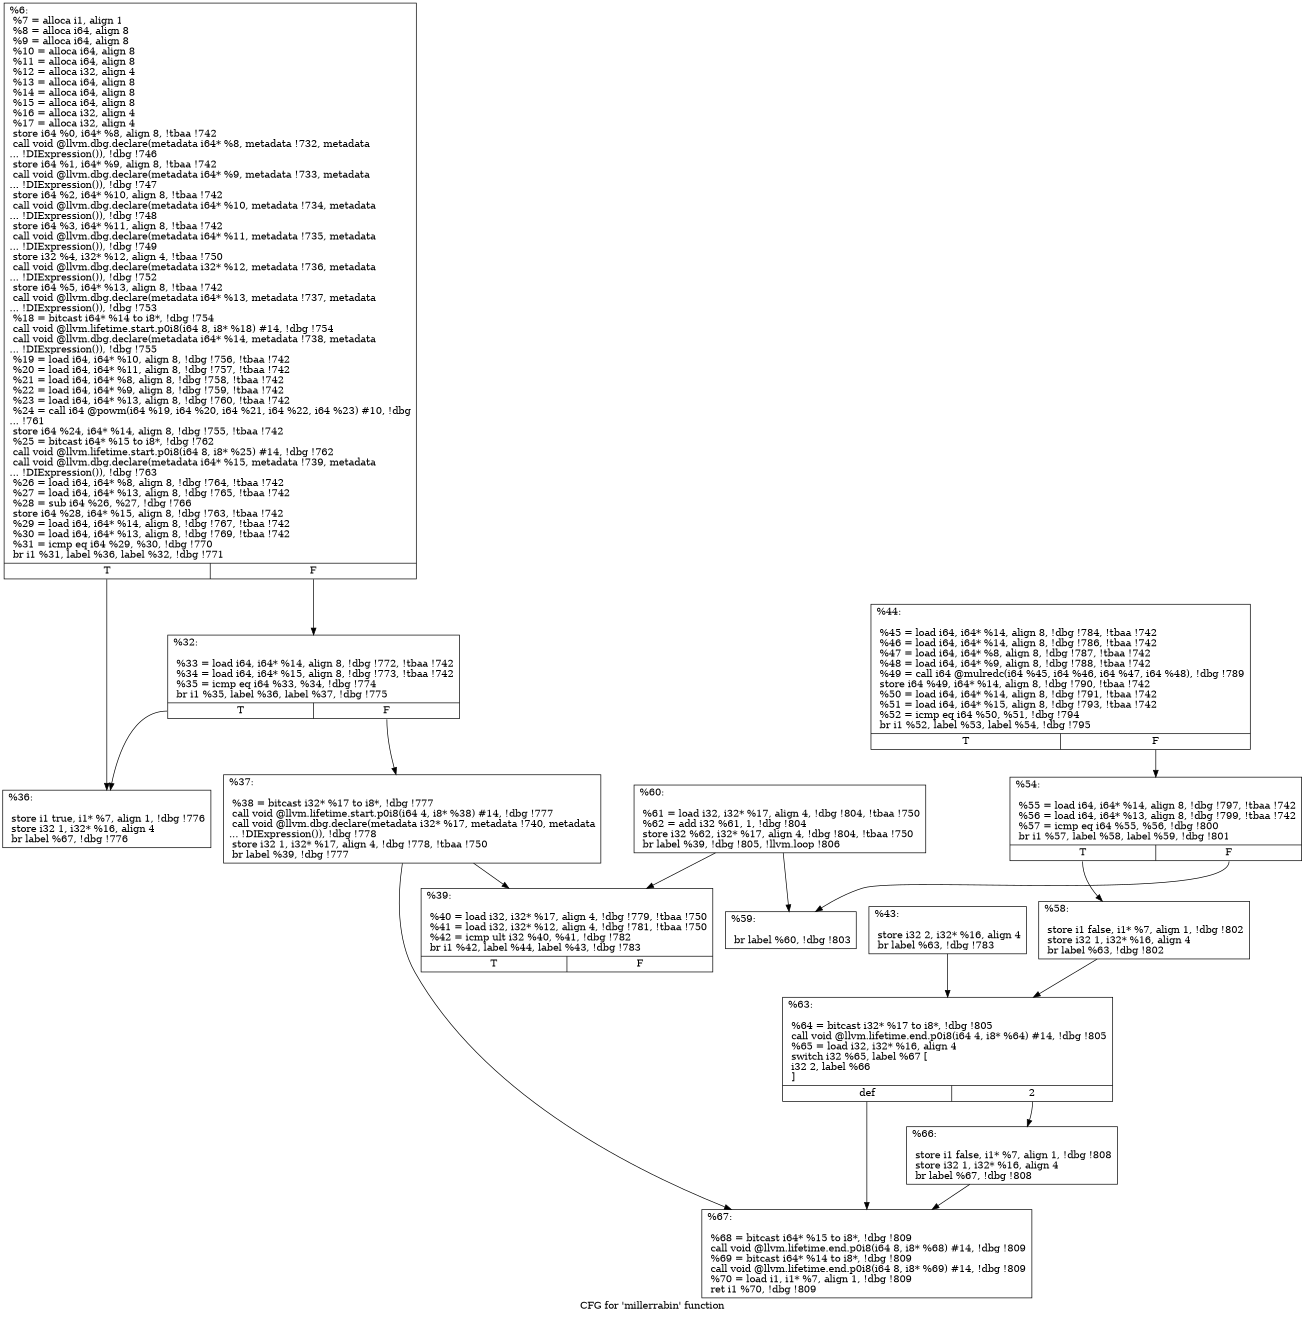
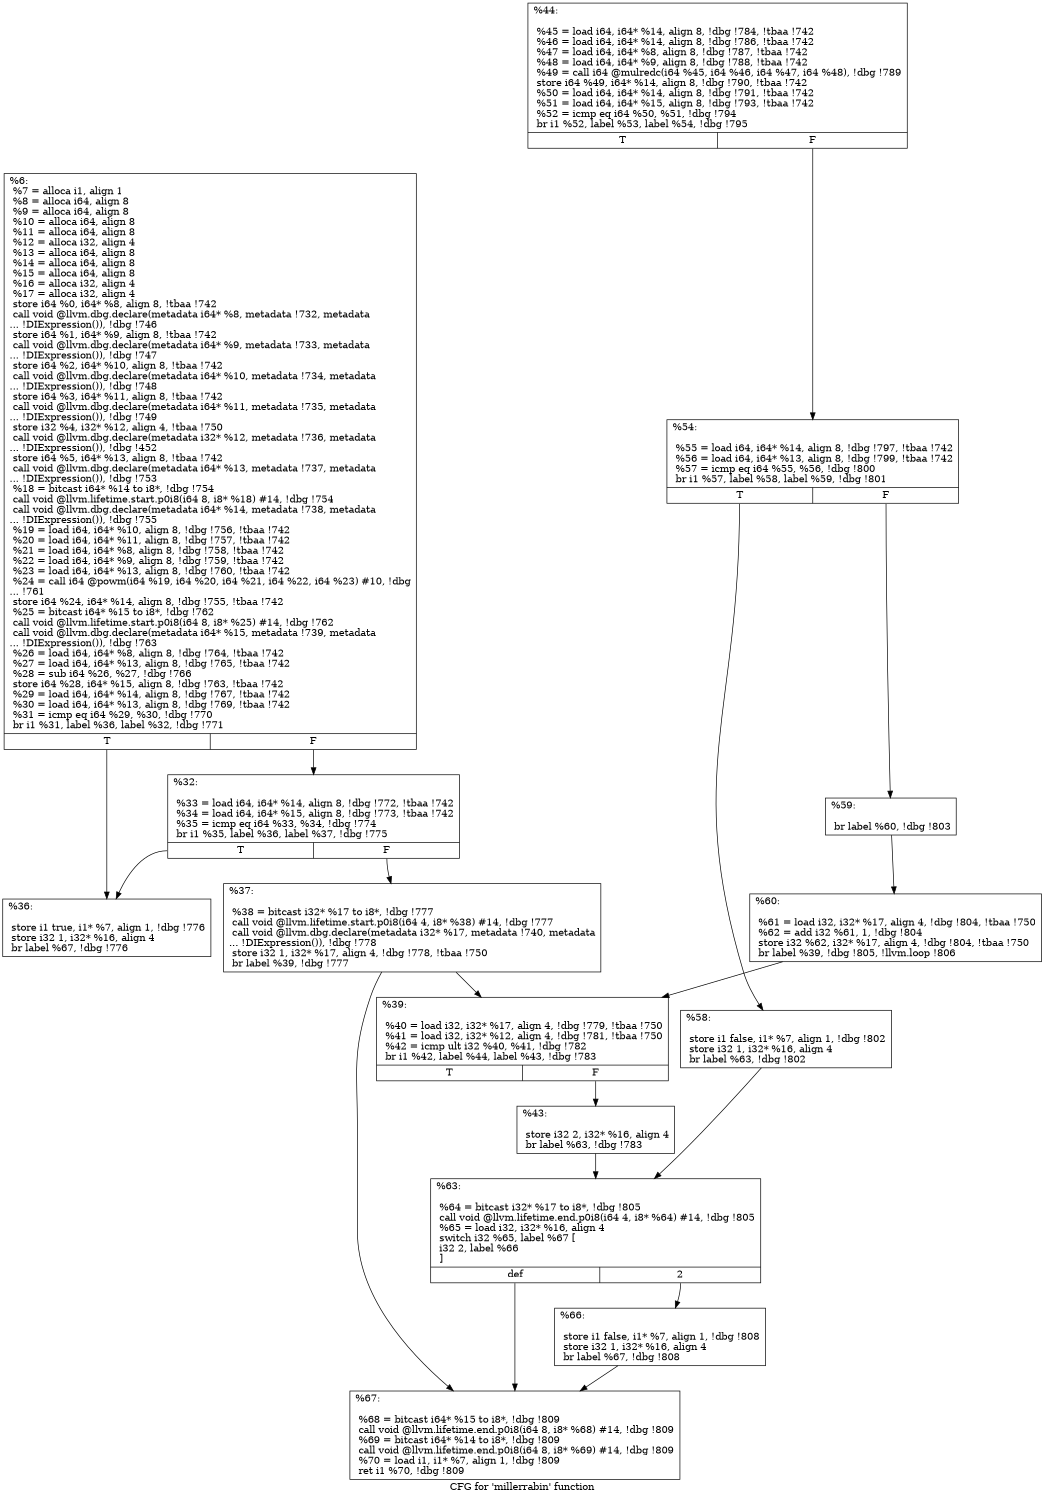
node "%6:": text "... !DIExpression()), !dbg !752" -> "... !DIExpression()), !dbg !452"
edge "%60:" -> "%59:": reversed
edge "%39:" -> "%43:": added
